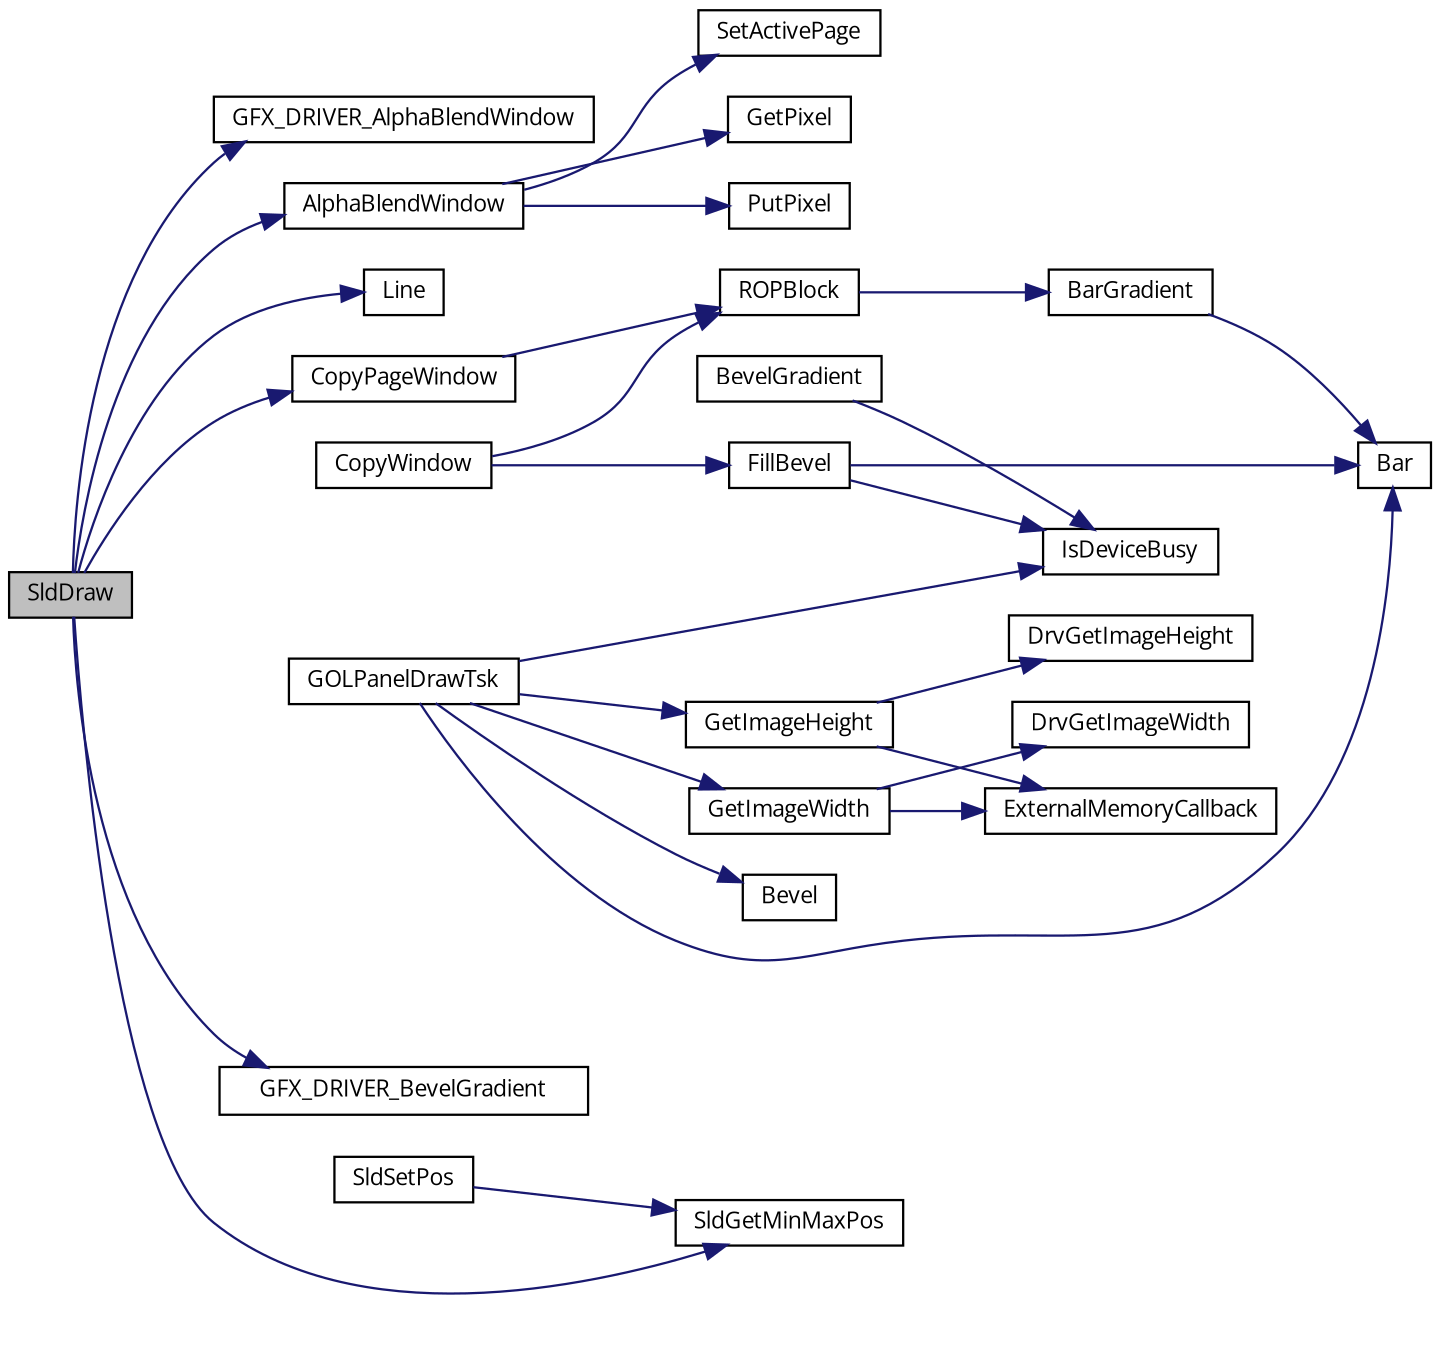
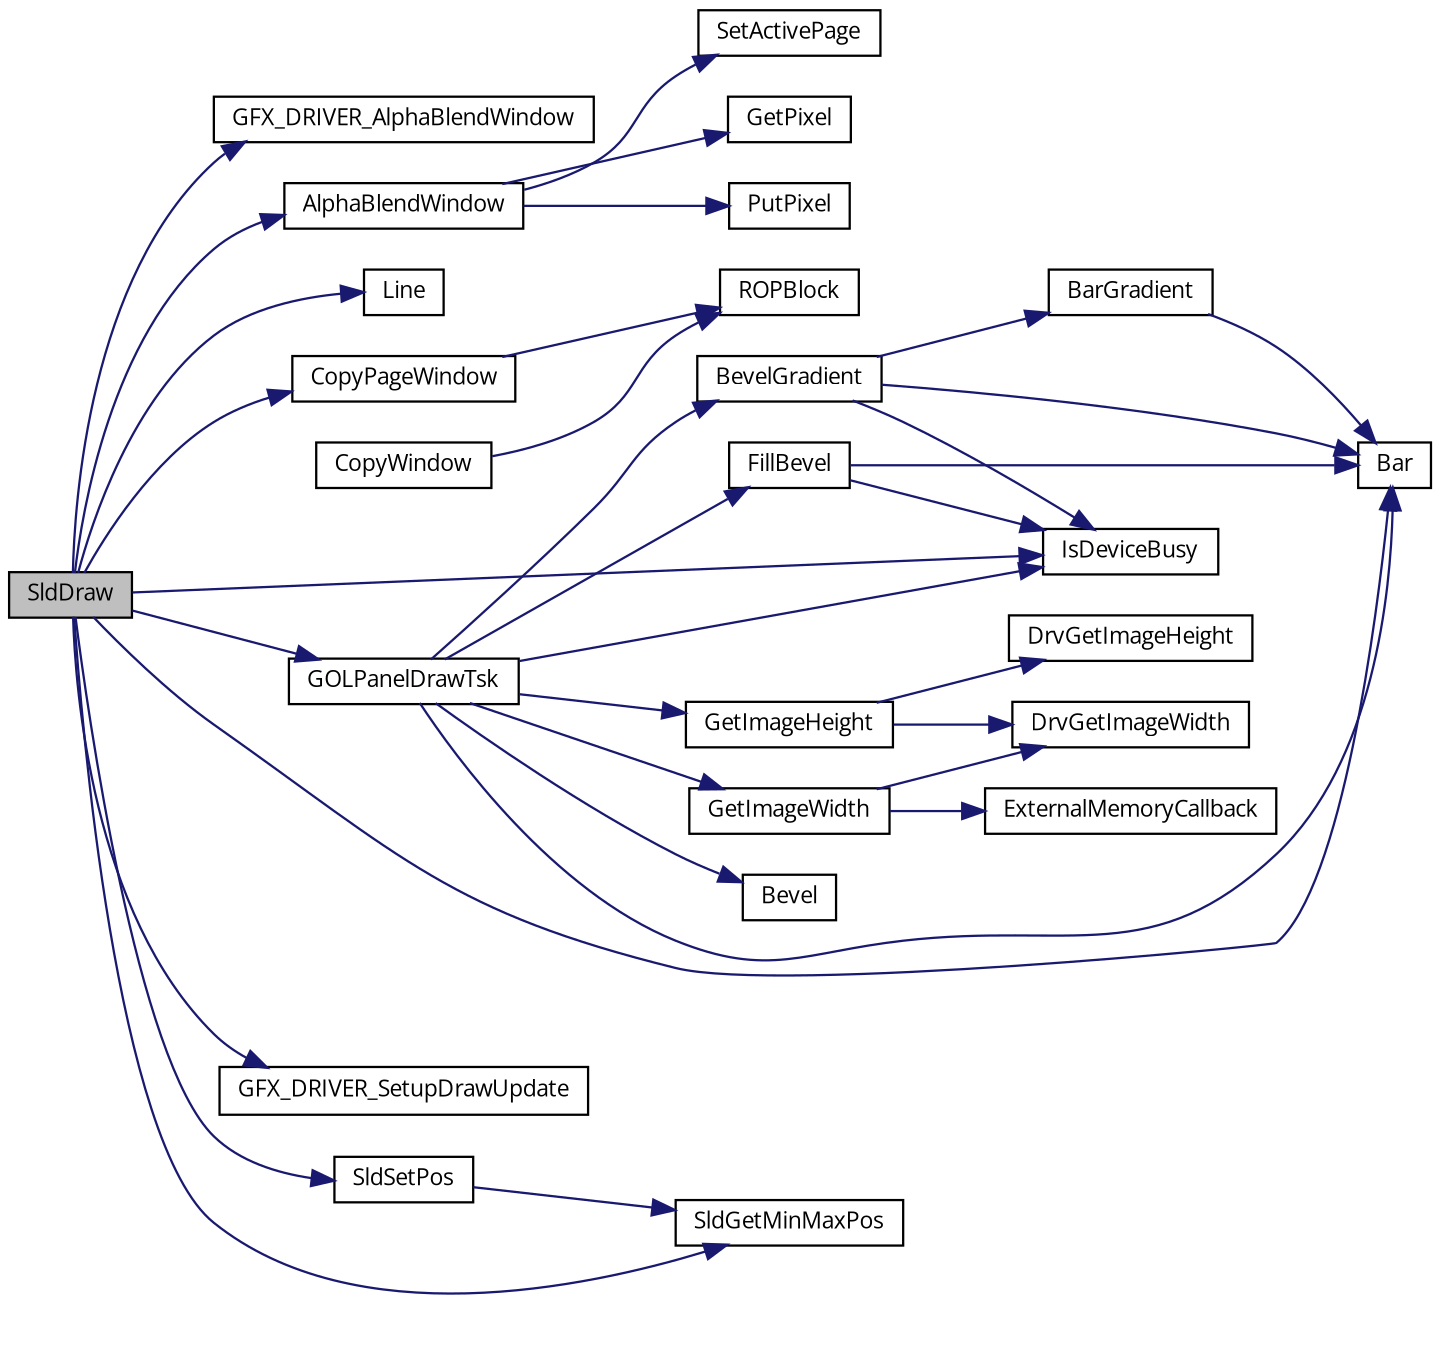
edge "ROPBlock" -> "BarGradient": now "BevelGradient" -> "BarGradient"
edge "BevelGradient" -> "Bar": added
edge "CopyWindow" -> "FillBevel": now "GOLPanelDrawTsk" -> "FillBevel"
edge "GOLPanelDrawTsk" -> "BevelGradient": added
edge "SldDraw" -> "IsDeviceBusy": added
edge "SldDraw" -> "GOLPanelDrawTsk": added
edge "GetImageHeight" -> "ExternalMemoryCallback": now "GetImageHeight" -> "DrvGetImageWidth"
edge "SldDraw" -> "SldSetPos": added
edge "SldDraw" -> "Bar": added
node "GFX_DRIVER_BevelGradient": label "GFX_DRIVER_BevelGradient" -> "GFX_DRIVER_SetupDrawUpdate"
